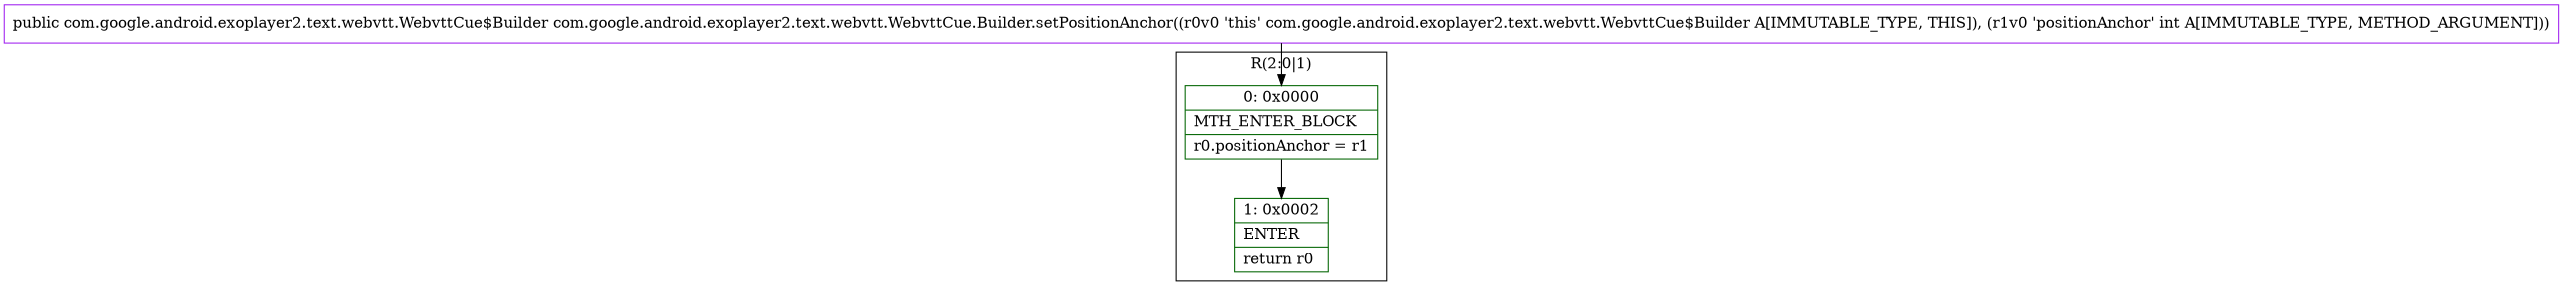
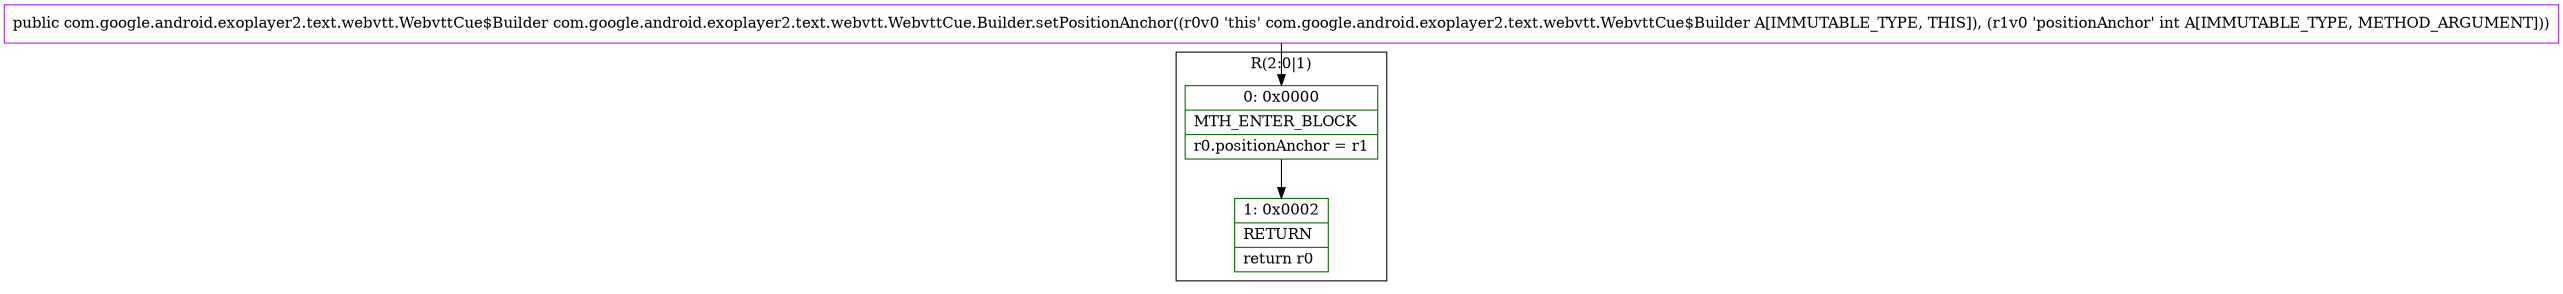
node "1: 0x0002": text "ENTER" -> "RETURN"
